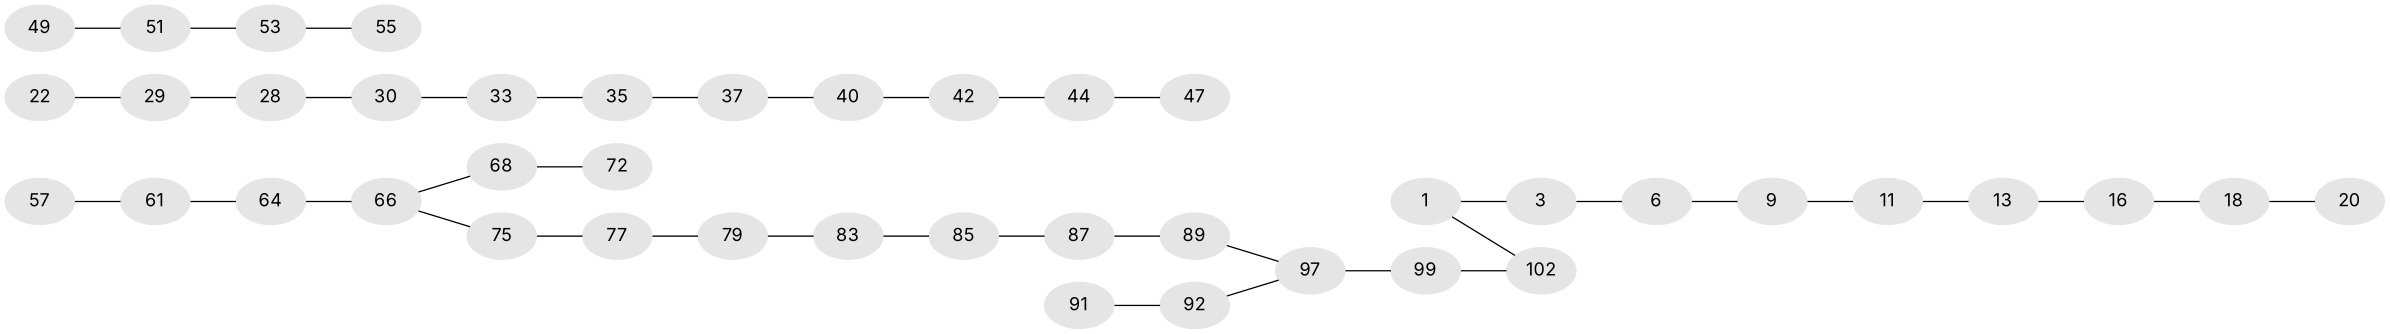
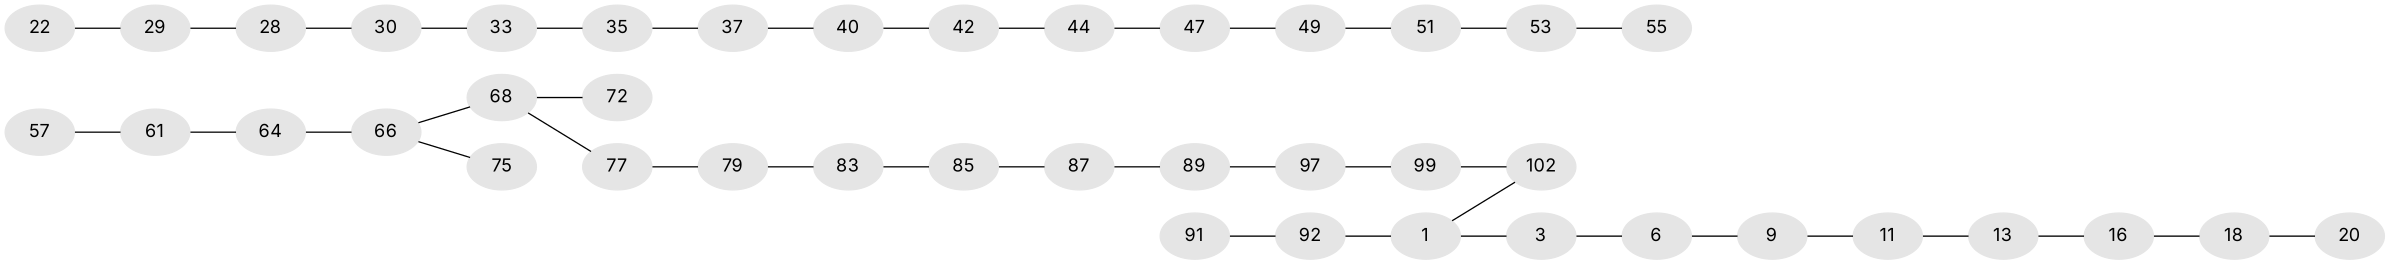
edge "47" -- "49": added
edge "75" -- "77": now "68" -- "77"
edge "97" -- "92": now "1" -- "92"
